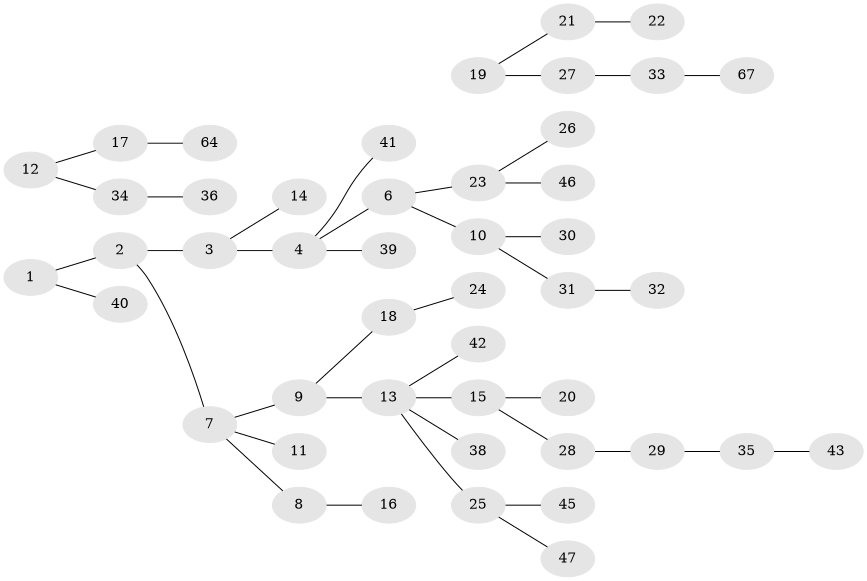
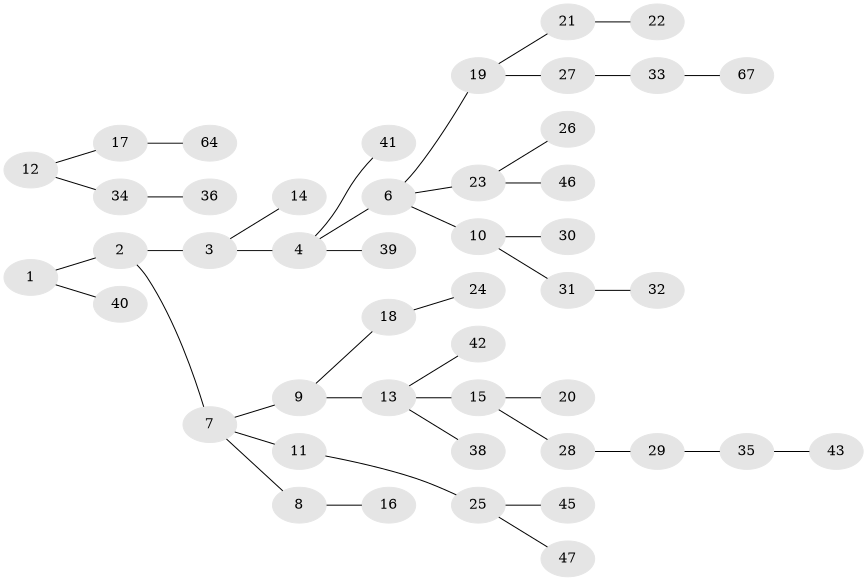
edge "19" -- "6": added
edge "13" -- "25": now "11" -- "25"
